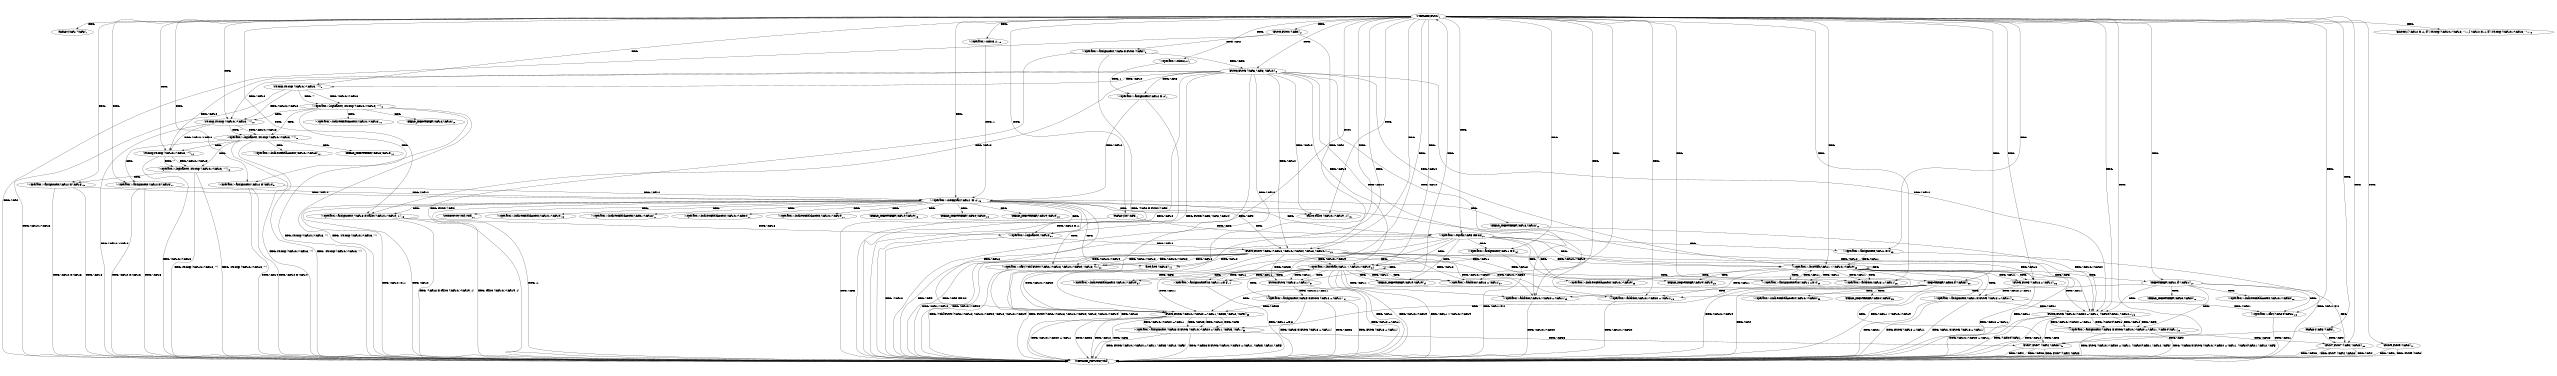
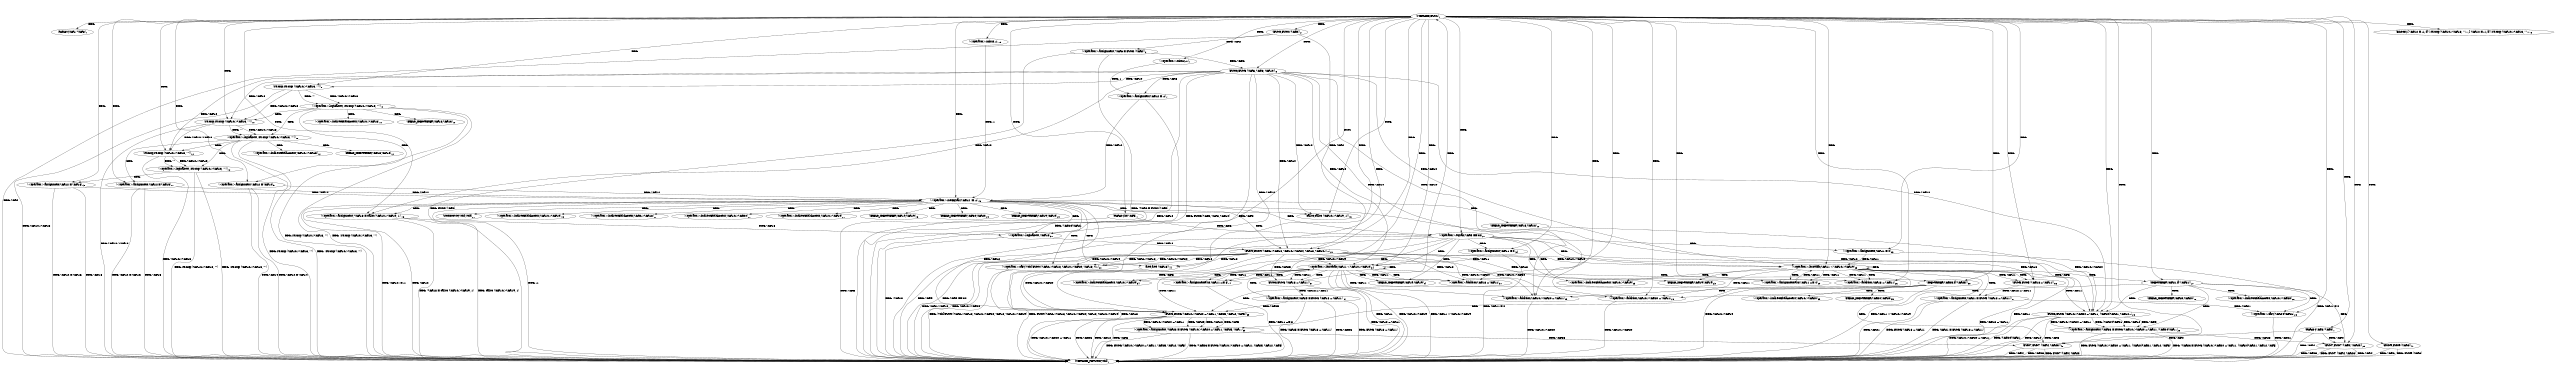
edge "(<operator>.assignment,VAR12 = -1)" -> "(METHOD_RETURN,void)": label "DDG: VAR12 = -1" -> "DDG: (VAR24)VAR21"
edge "(<operator>.assignment,VAR21 = FUN5 (VAR18 + VAR11))" -> "(FUN6,FUN6 (VAR10->VAR20 + VAR11, (VAR24)VAR21, VAR12...)": removed, label "DDG: VAR21"
edge "(IDENTIFIER,VAR25,if (VAR25))" -> "(METHOD_RETURN,void)": now "(PARAM,VAR3 *VAR4)" -> "(METHOD_RETURN,void)"
